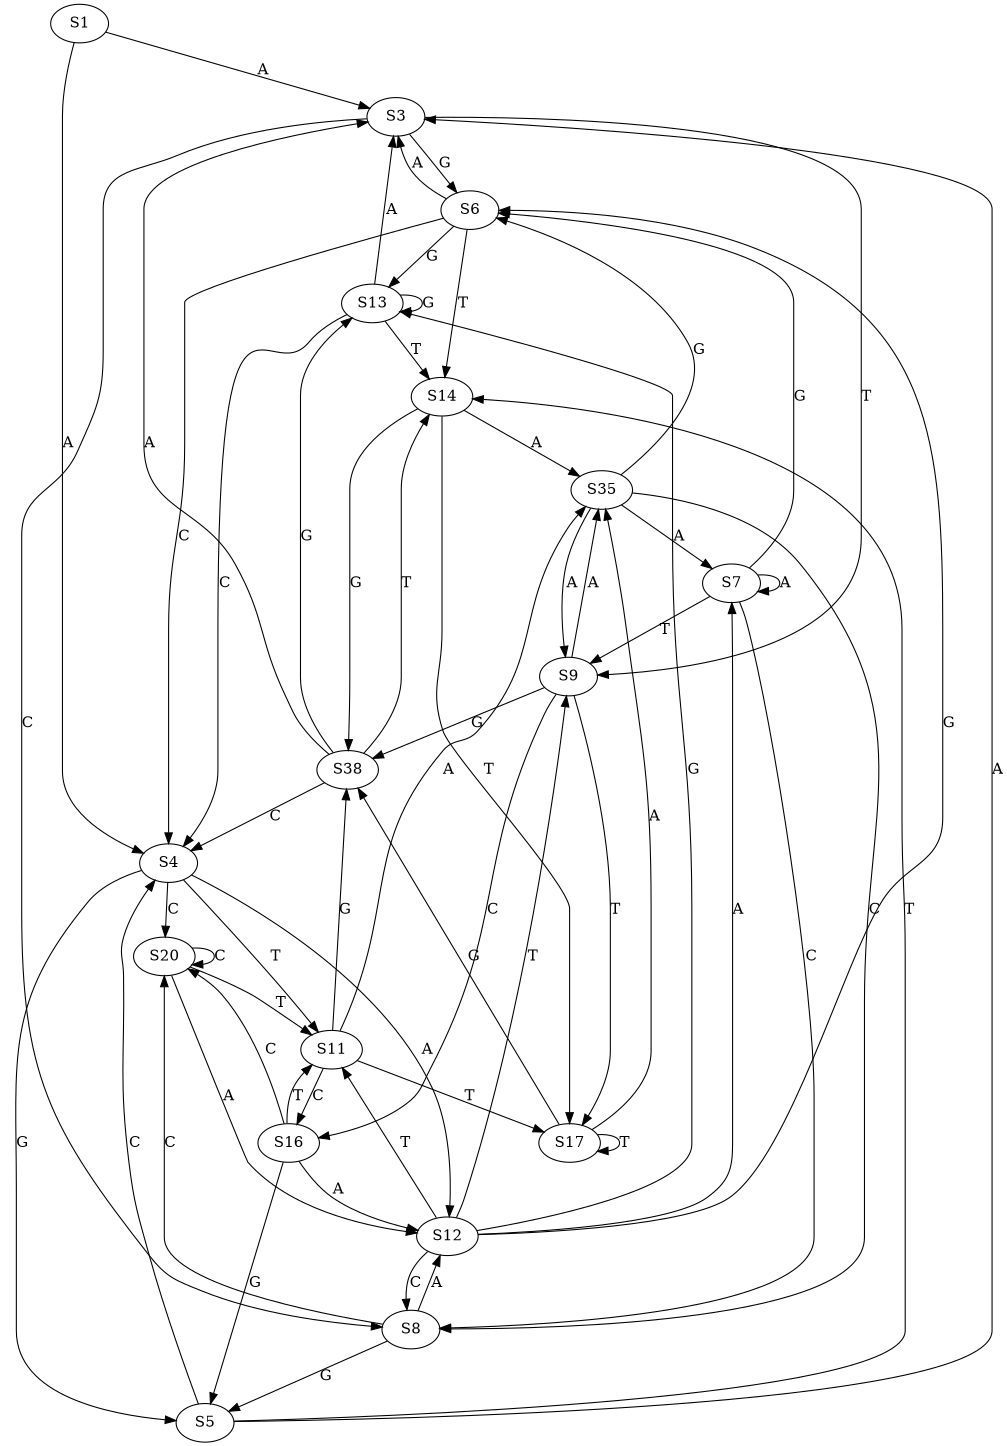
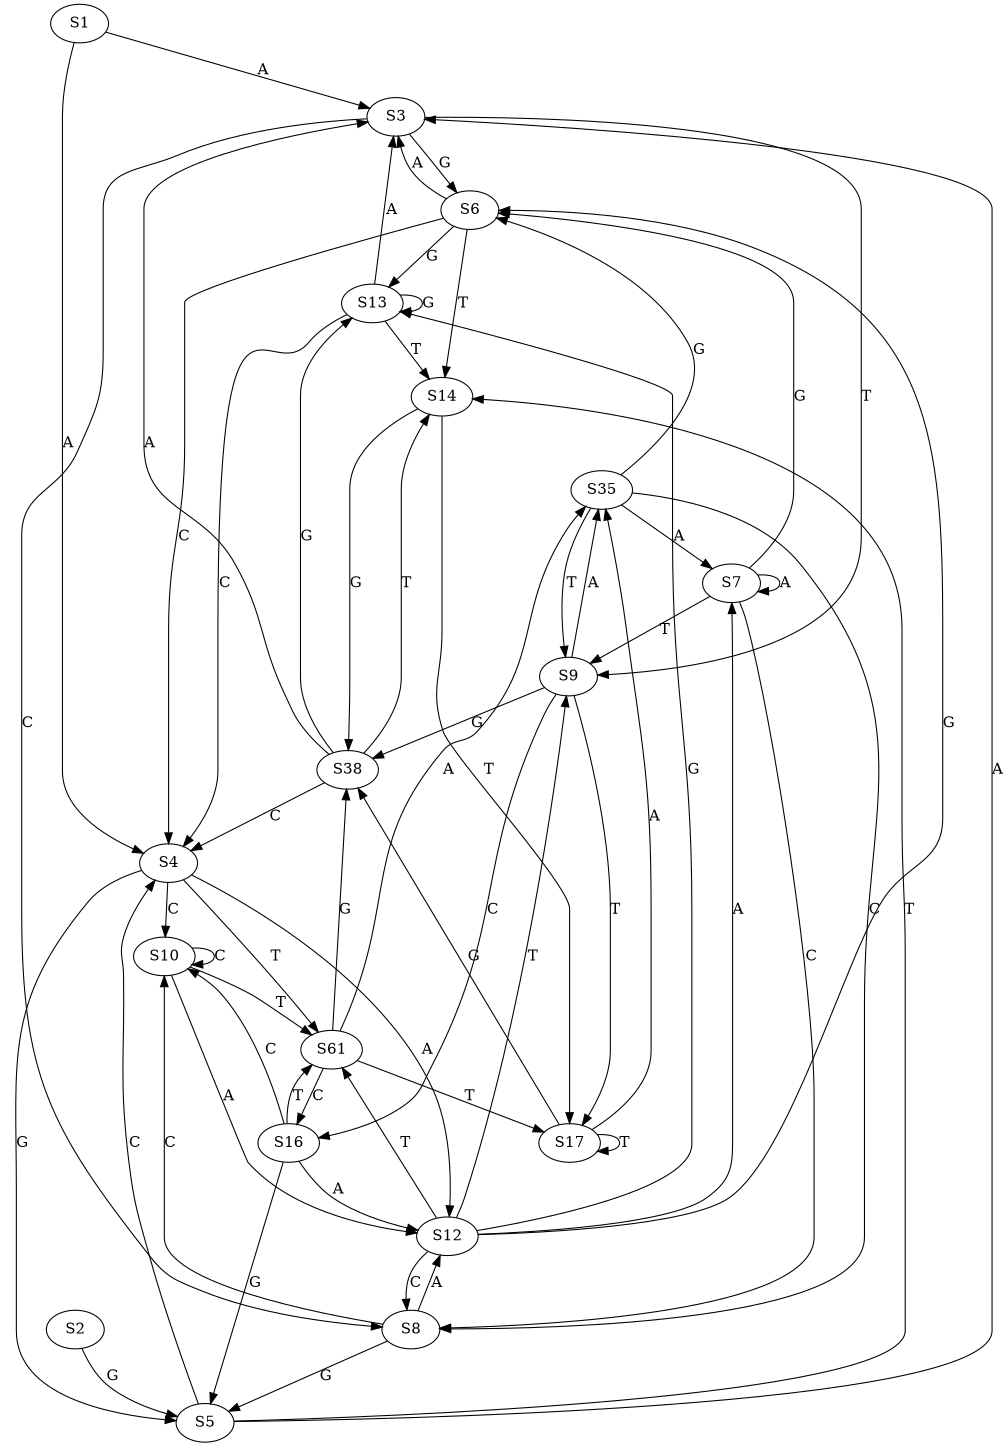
edge "S14" -> "S35": removed, label "A"
edge "S35" -> "S9": label "A" -> "T"
node "S20": label "S20" -> "S10"
node "S11": label "S11" -> "S61"
node "S2": added
